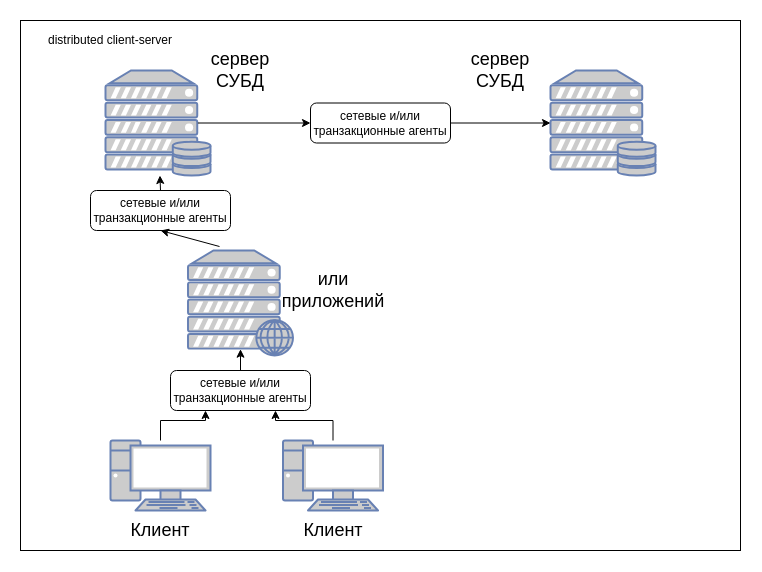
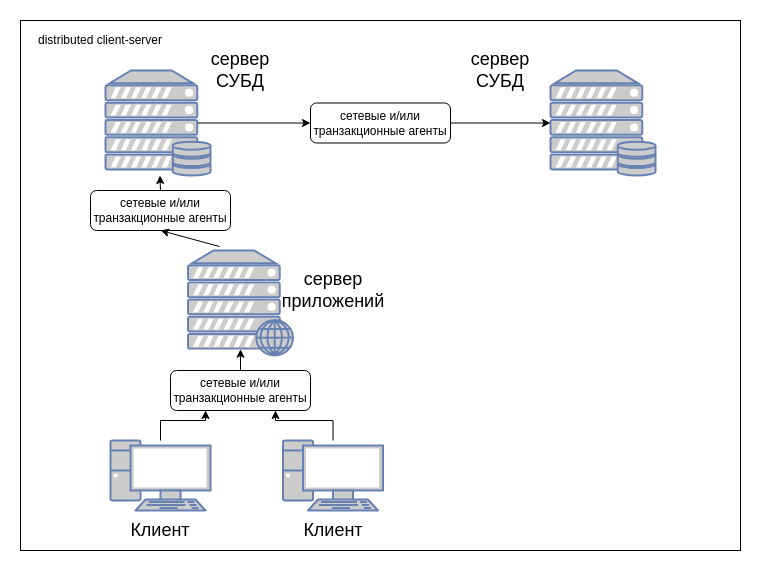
node "distributed client-server": moved (111, 41) -> (101, 41)
node "или приложений": label "или приложений" -> "сервер приложений"
